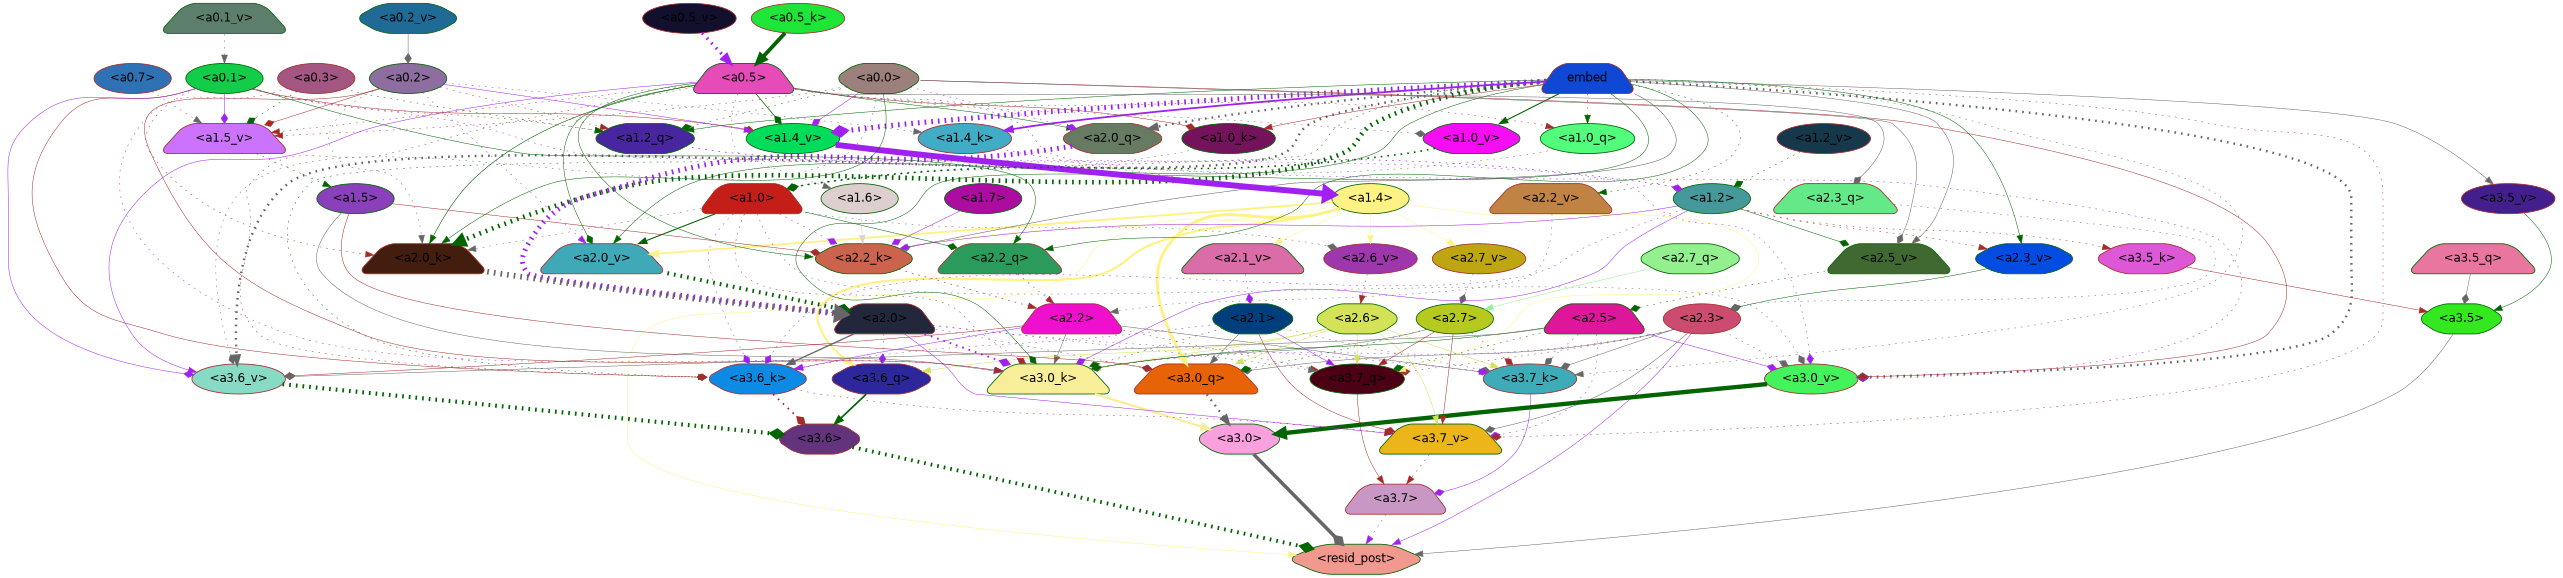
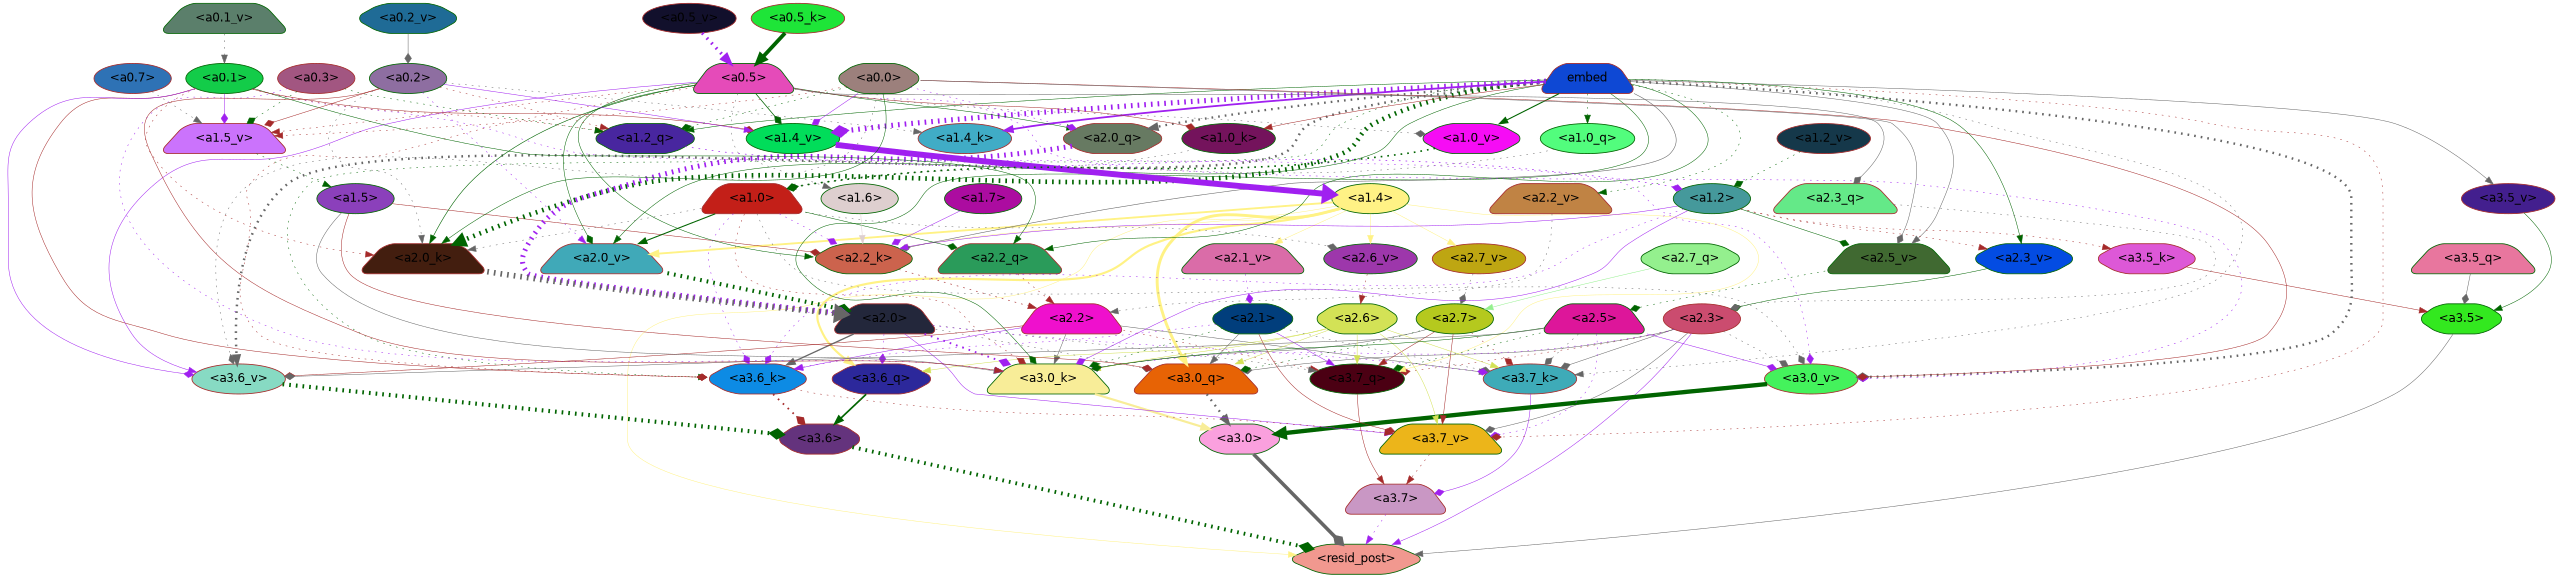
edge "<a0.5>" -> "<a1.0_q>": removed
edge "<a1.4_k>" -> "<a1.4>": removed
node "<a2.6_v>": color brown -> darkgreen
